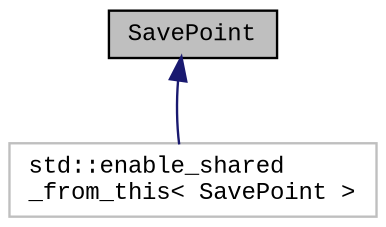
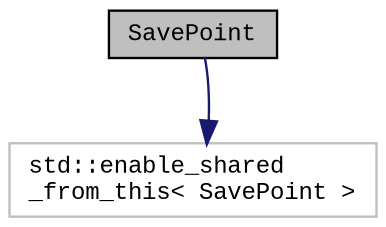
edge "std::enable_shared _from_this< SavePoint >" -> "SavePoint": reversed
